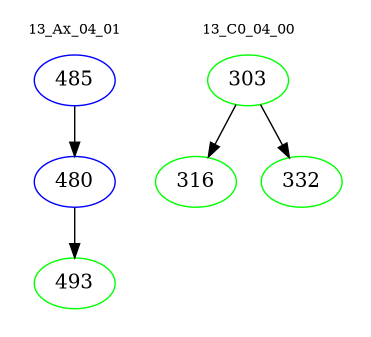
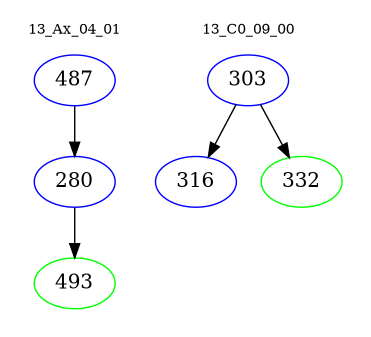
cluster "13_C0_04_00": label "13_C0_04_00" -> "13_C0_09_00"
node "485": label "485" -> "487"
node "303": color green -> blue
node "480": label "480" -> "280"
node "316": color green -> blue
